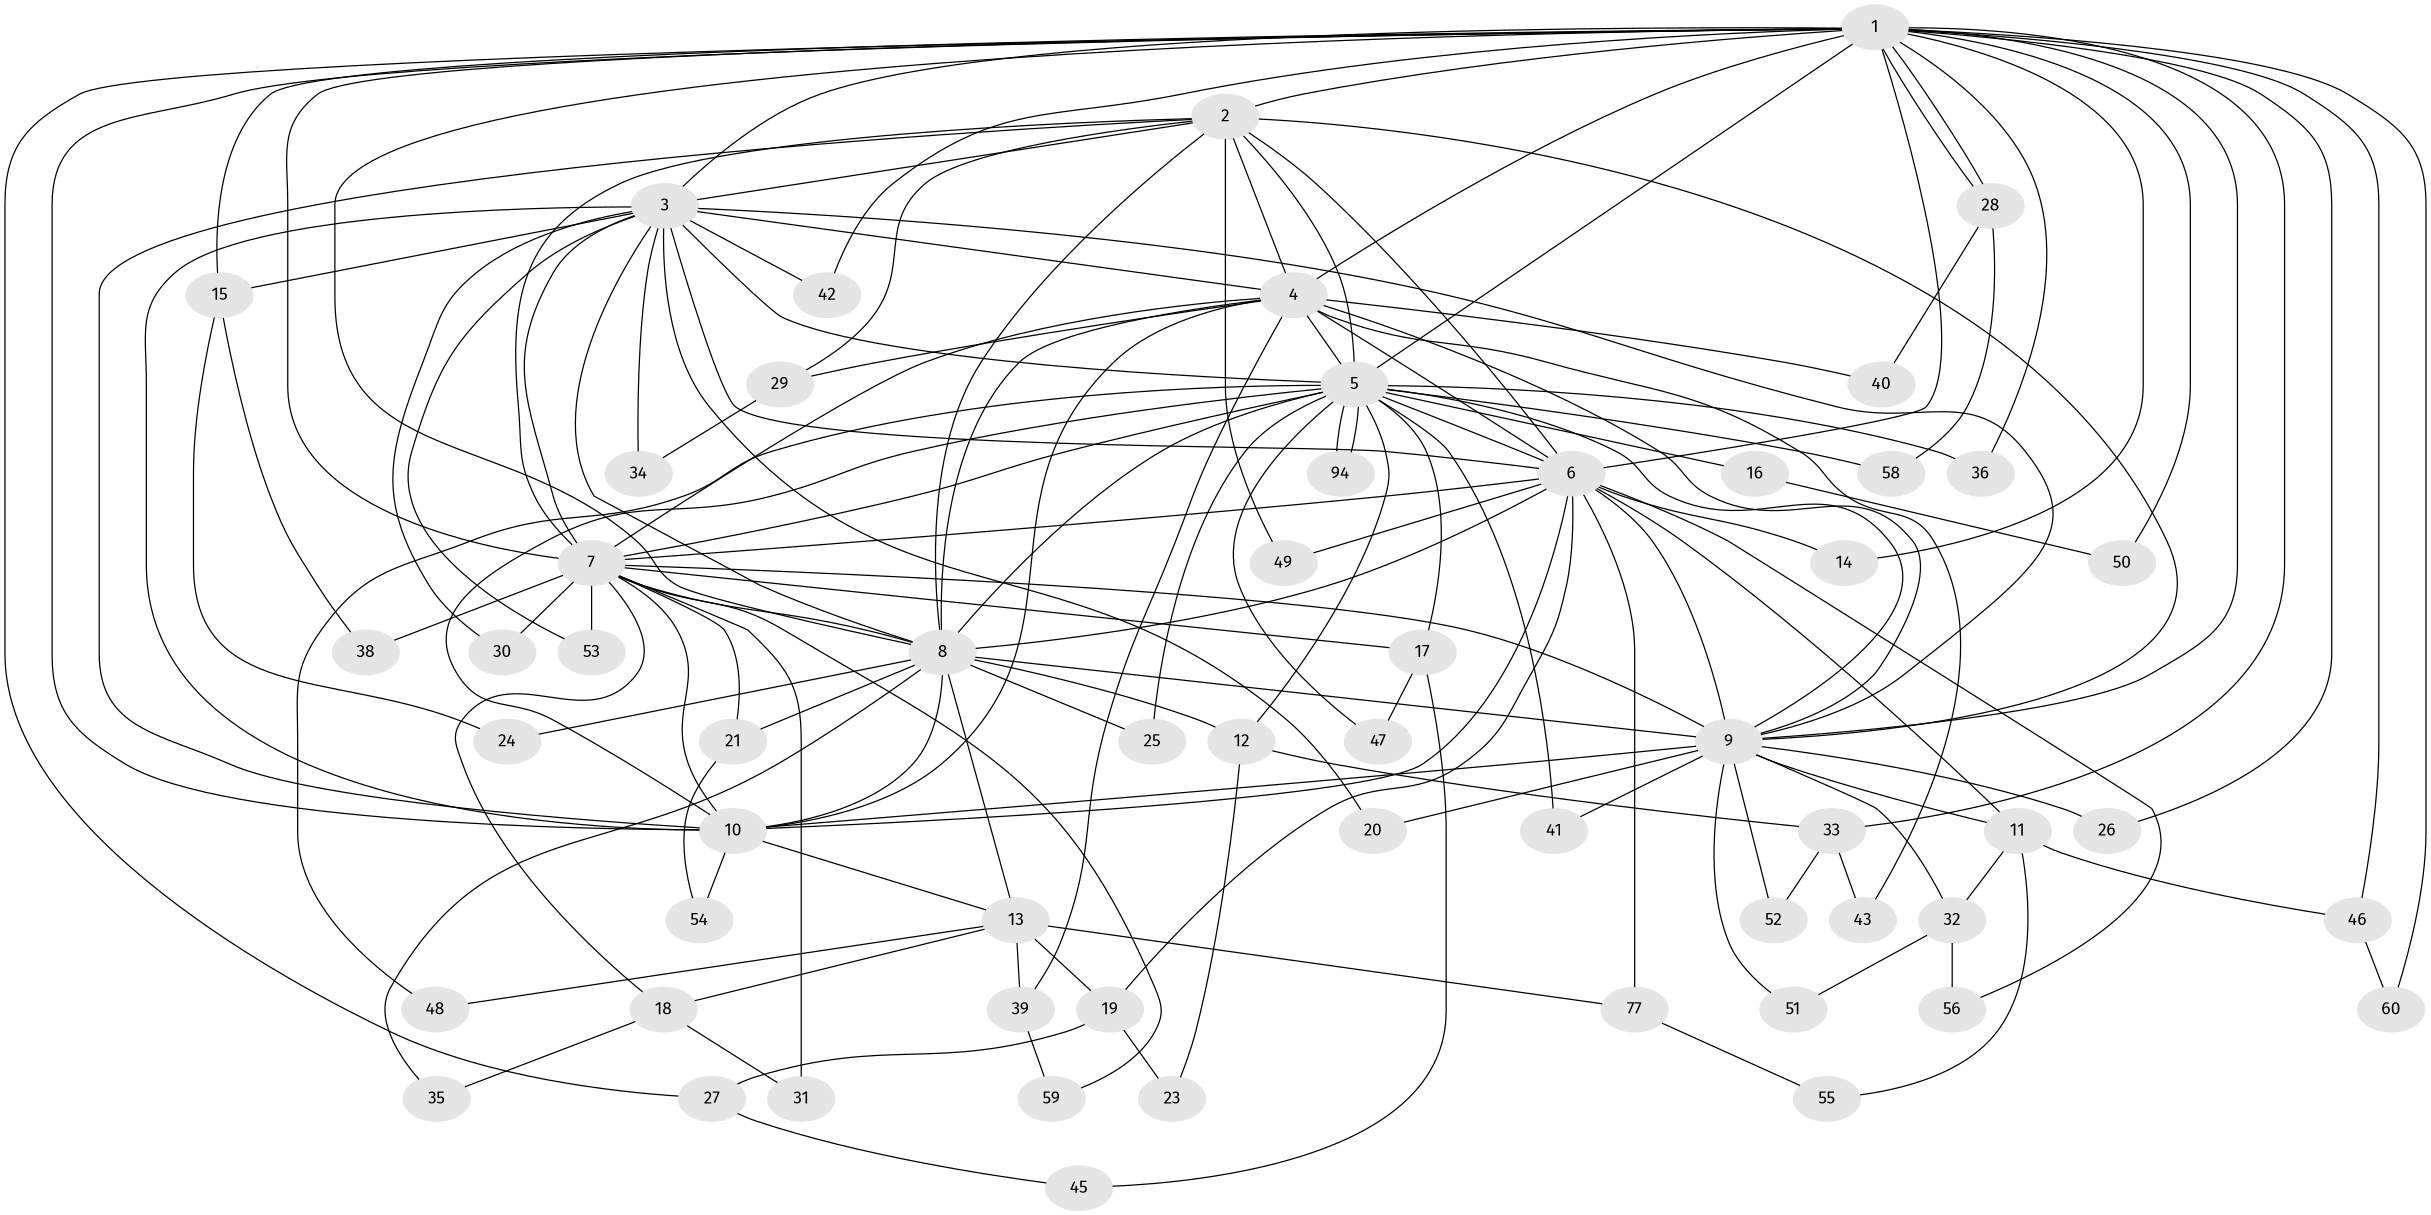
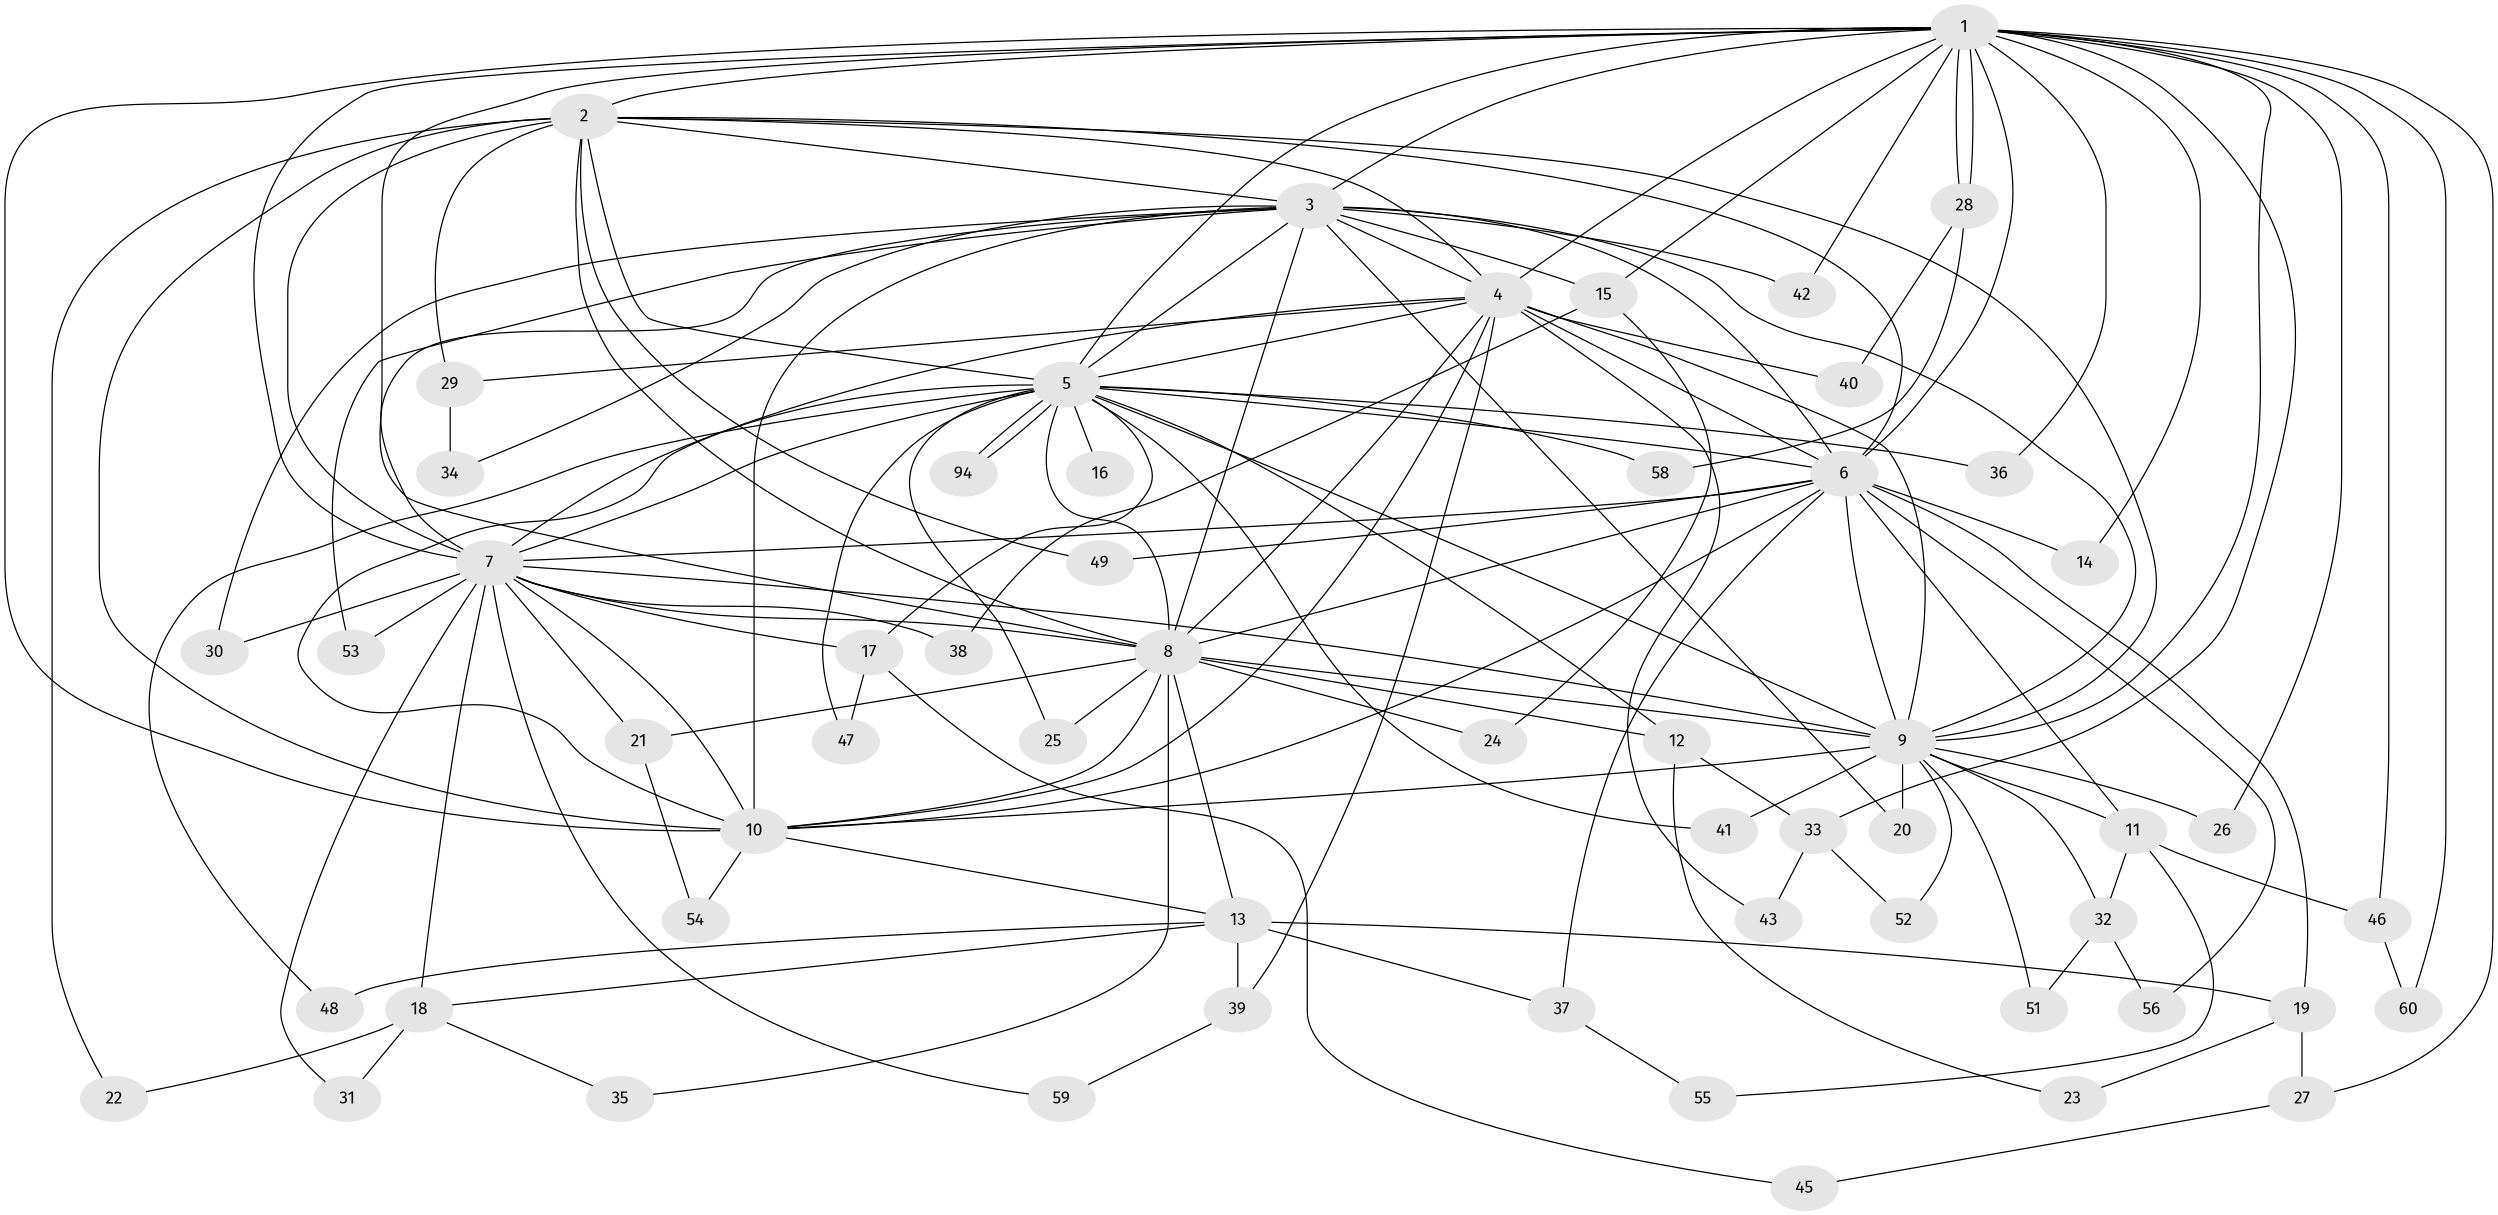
node "50": removed
node "77": label "77" -> "37"
node "22": added
